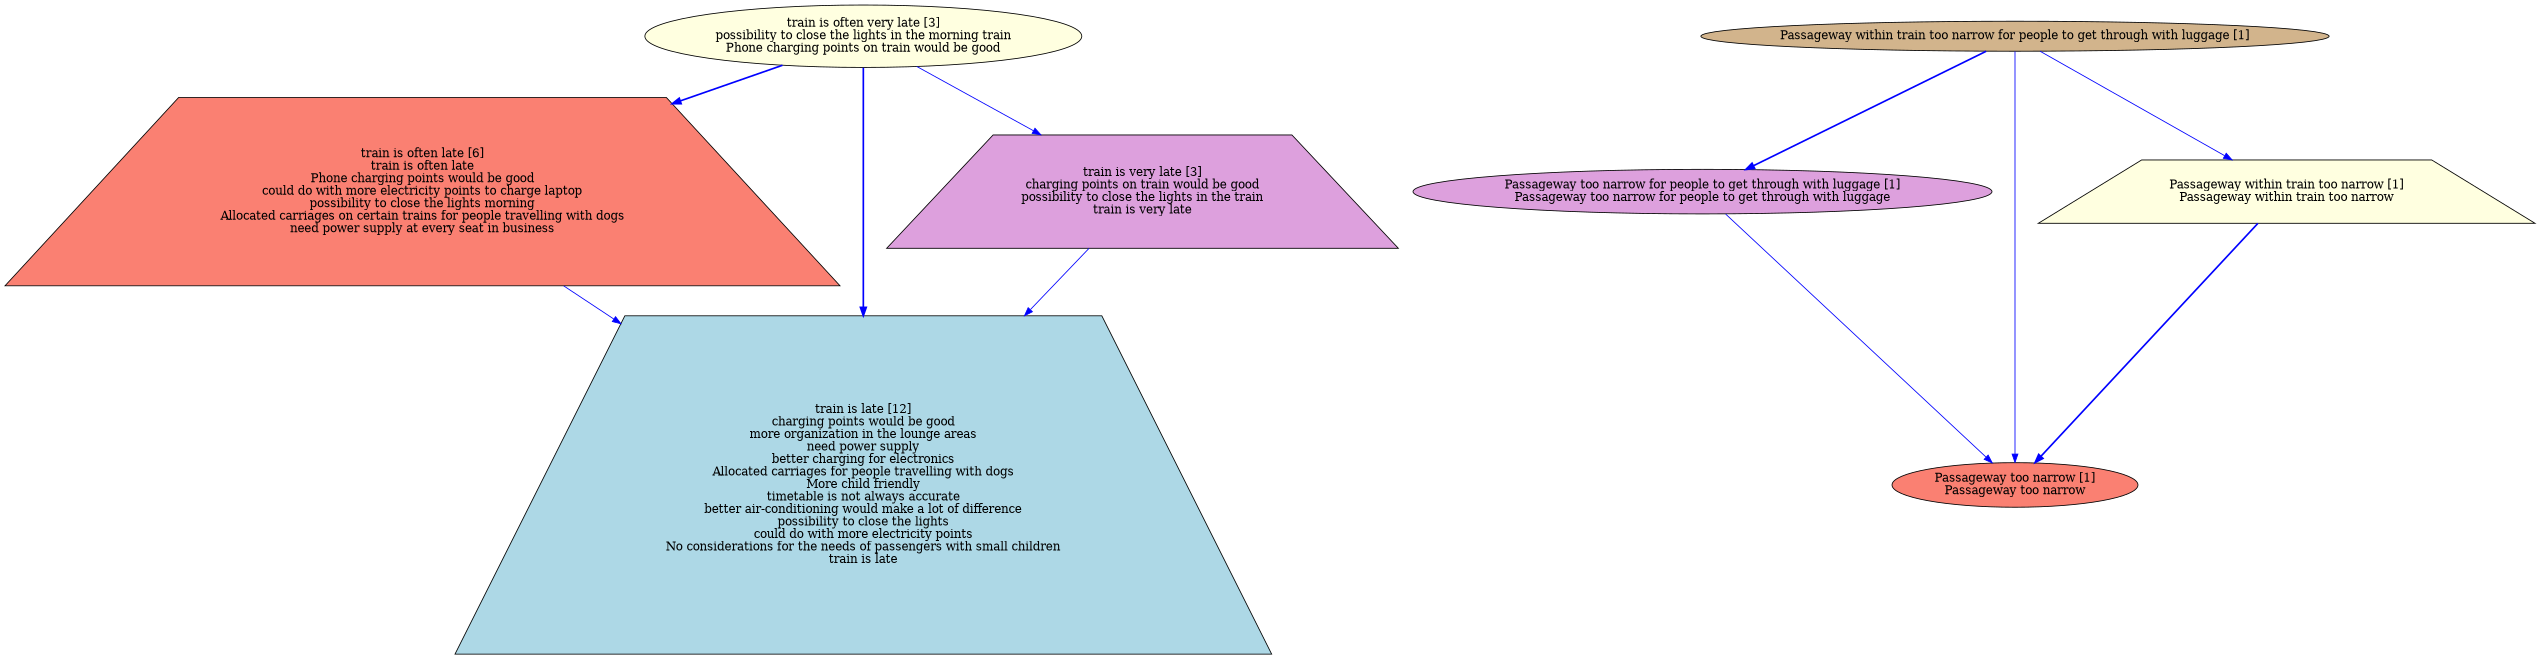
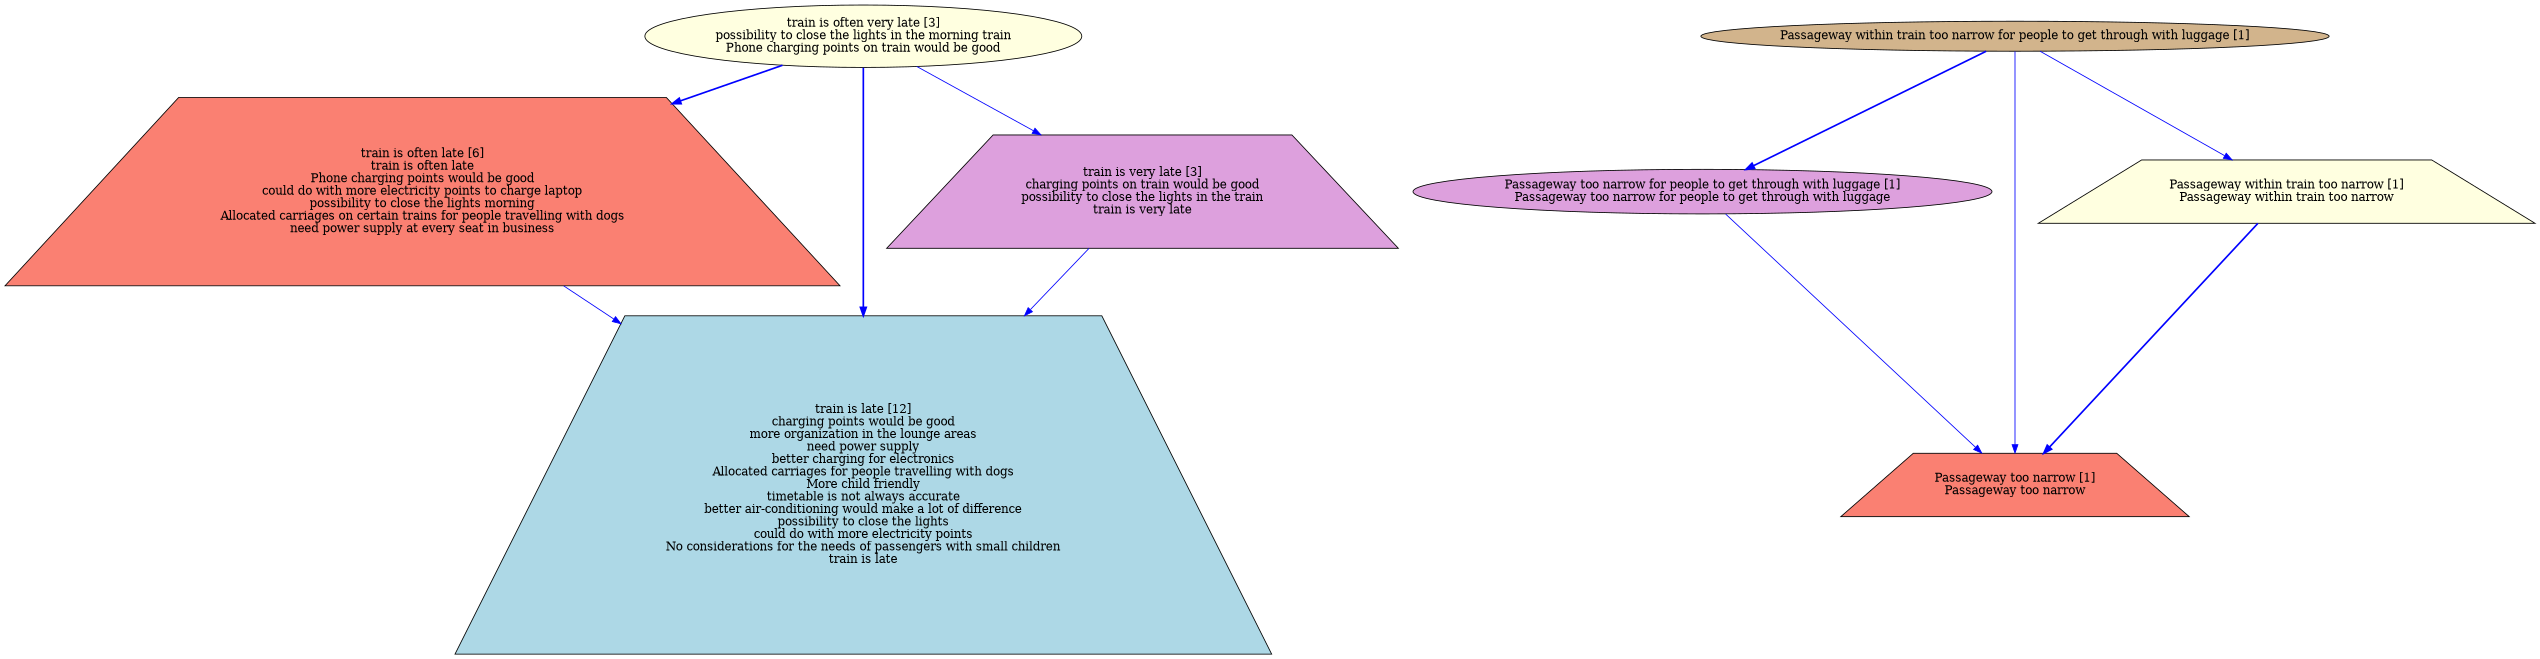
node "Passageway too narrow [1] Passageway too narrow": shape ellipse -> trapezium
